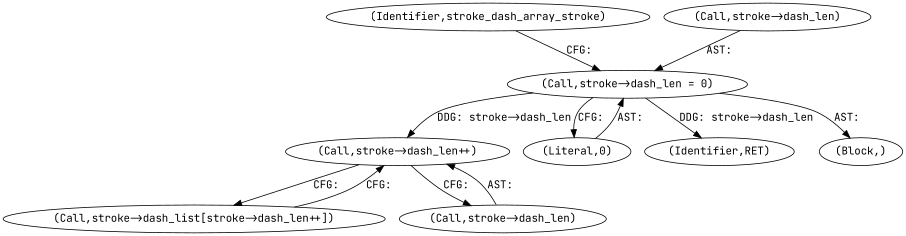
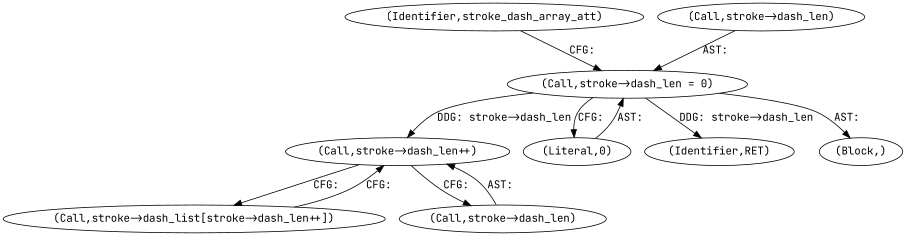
node "(Identifier,stroke_dash_array_stroke)": label "(Identifier,stroke_dash_array_stroke)" -> "(Identifier,stroke_dash_array_att)"
